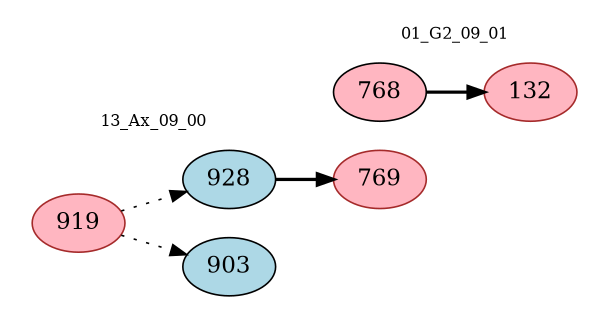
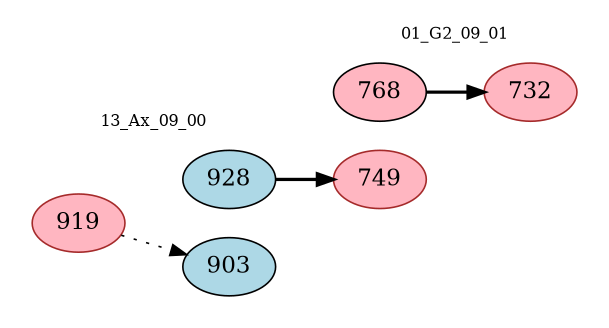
node "132": label "132" -> "732"
node "769": label "769" -> "749"
edge "919" -> "928": removed
